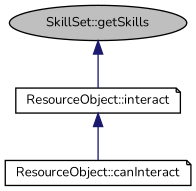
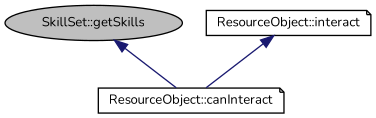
edge "ResourceObject::interact" -> "SkillSet::getSkills": now "ResourceObject::canInteract" -> "SkillSet::getSkills"
